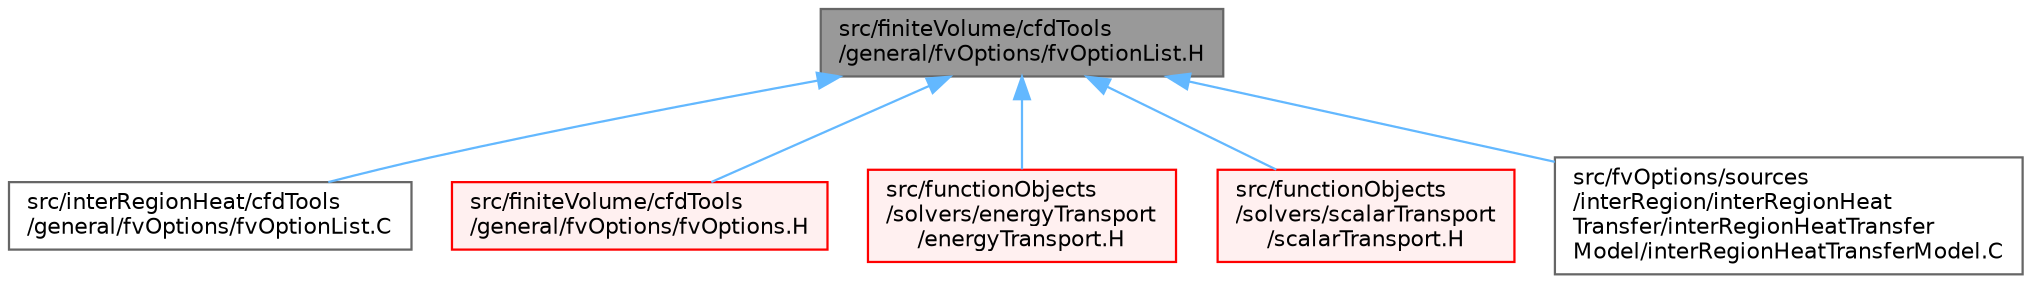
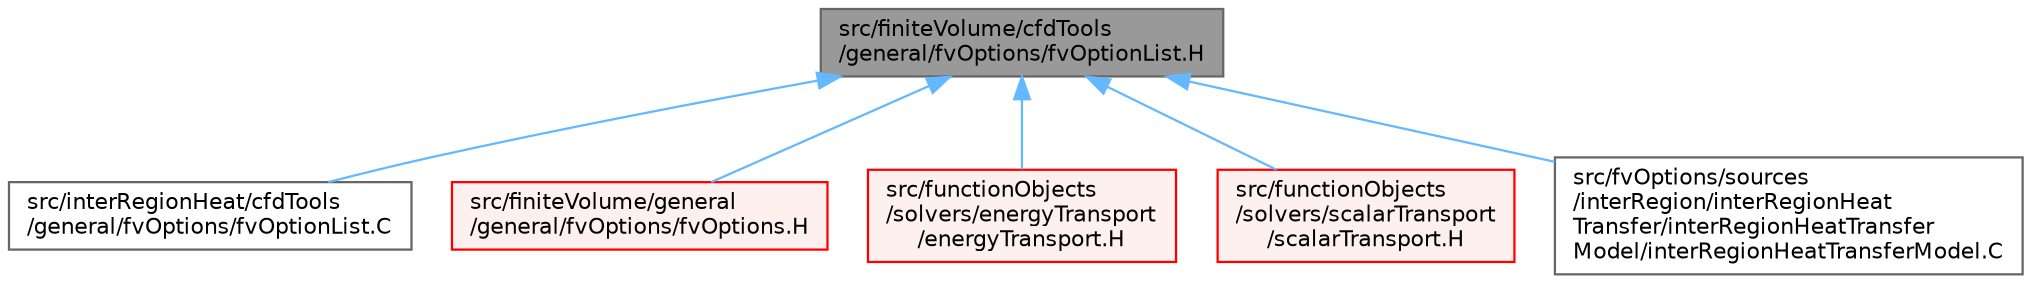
node "src/finiteVolume/cfdTools /general/fvOptions/fvOptions.H": label "src/finiteVolume/cfdTools /general/fvOptions/fvOptions.H" -> "src/finiteVolume/general /general/fvOptions/fvOptions.H"
